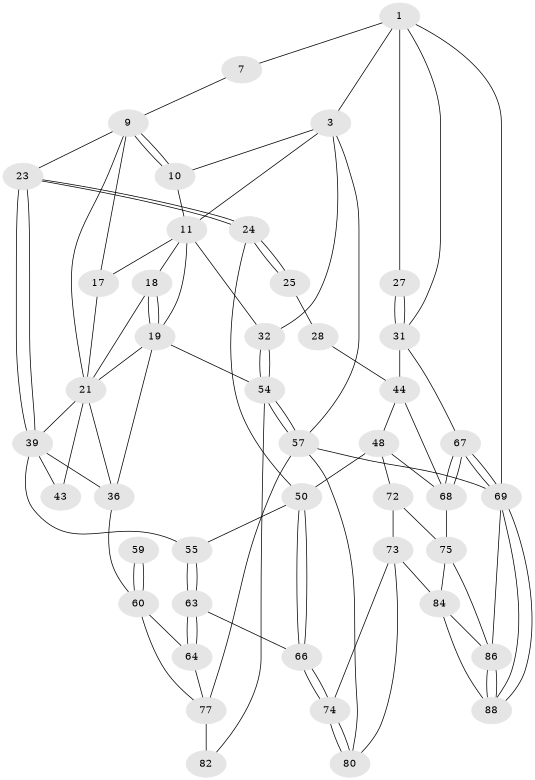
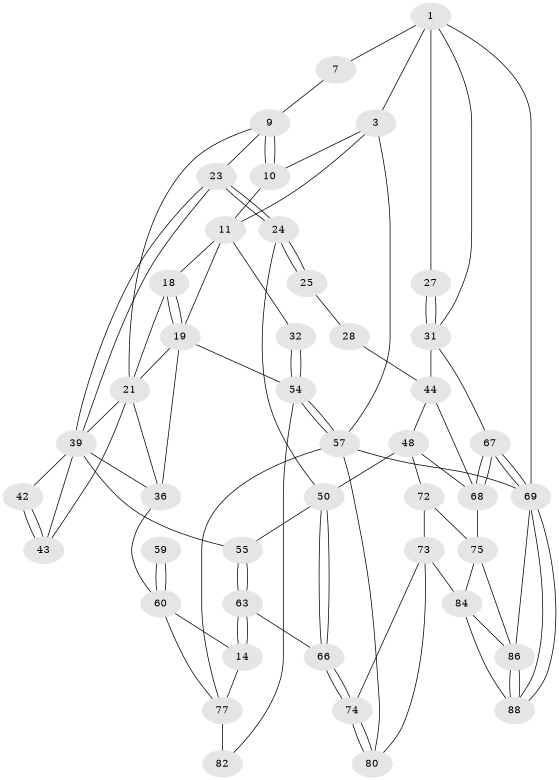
edge "3" -- "32": removed
node "17": removed
node "42": added
node "64": label "64" -> "14"
